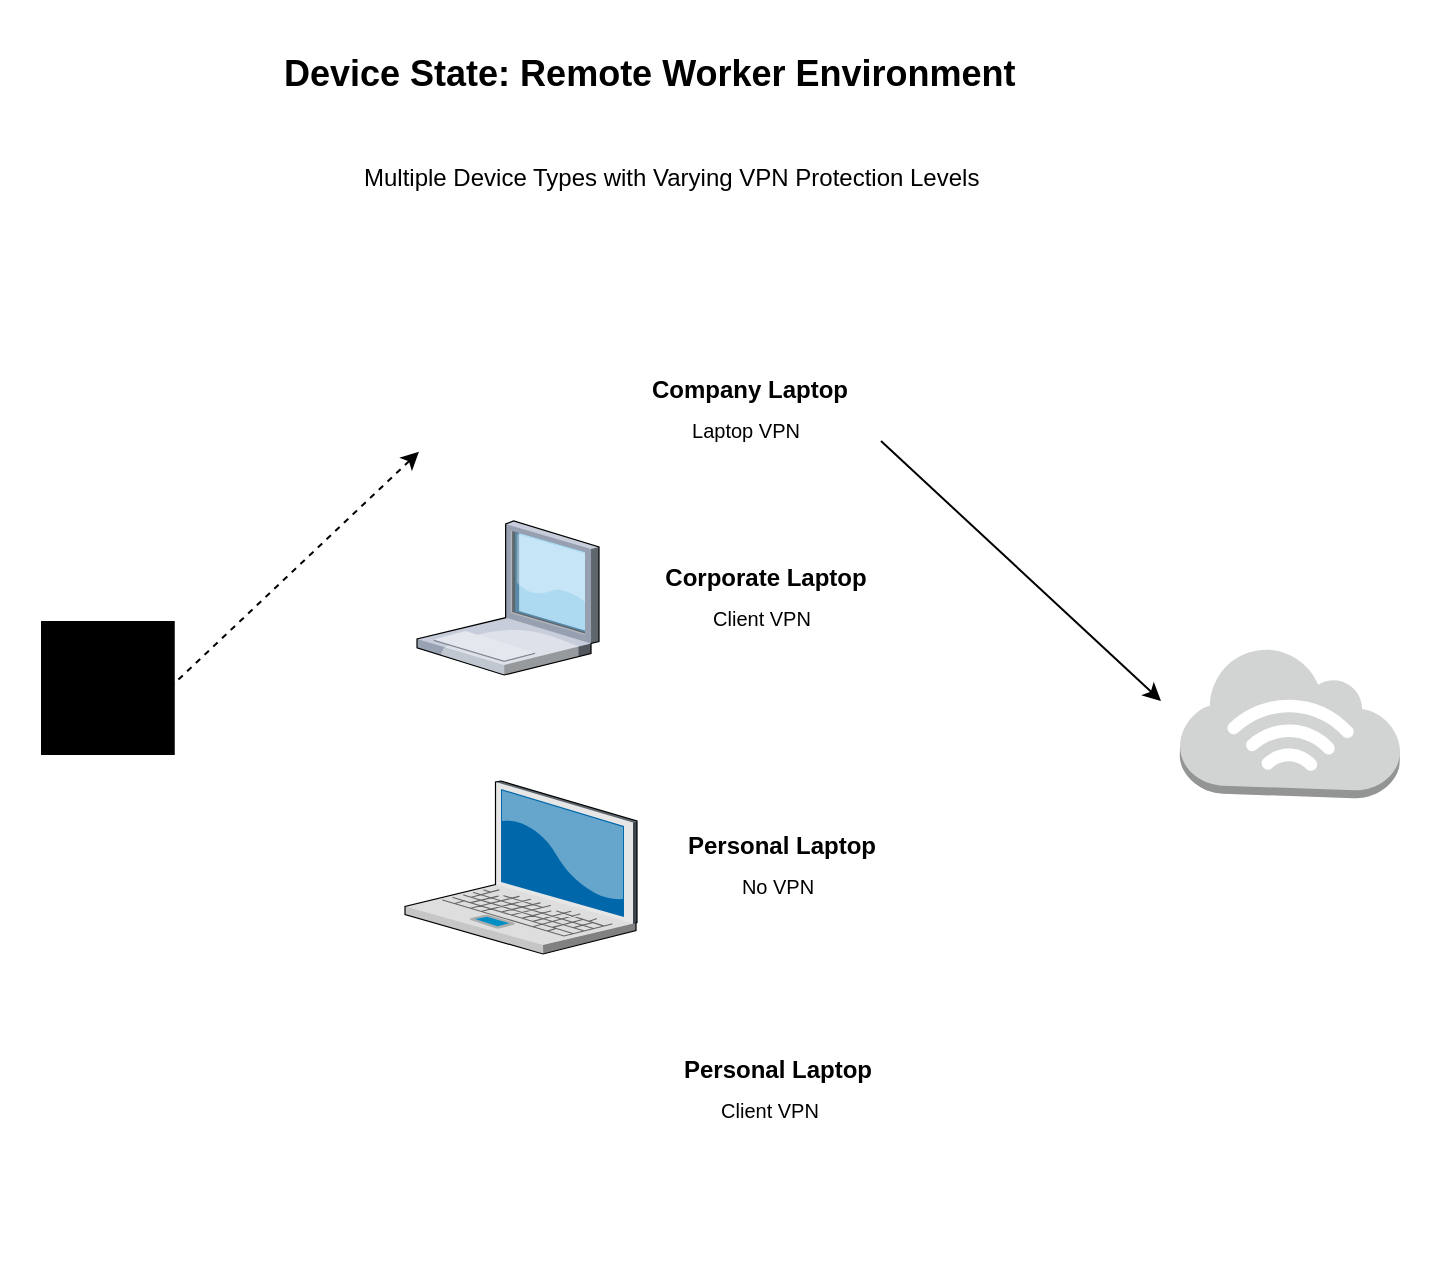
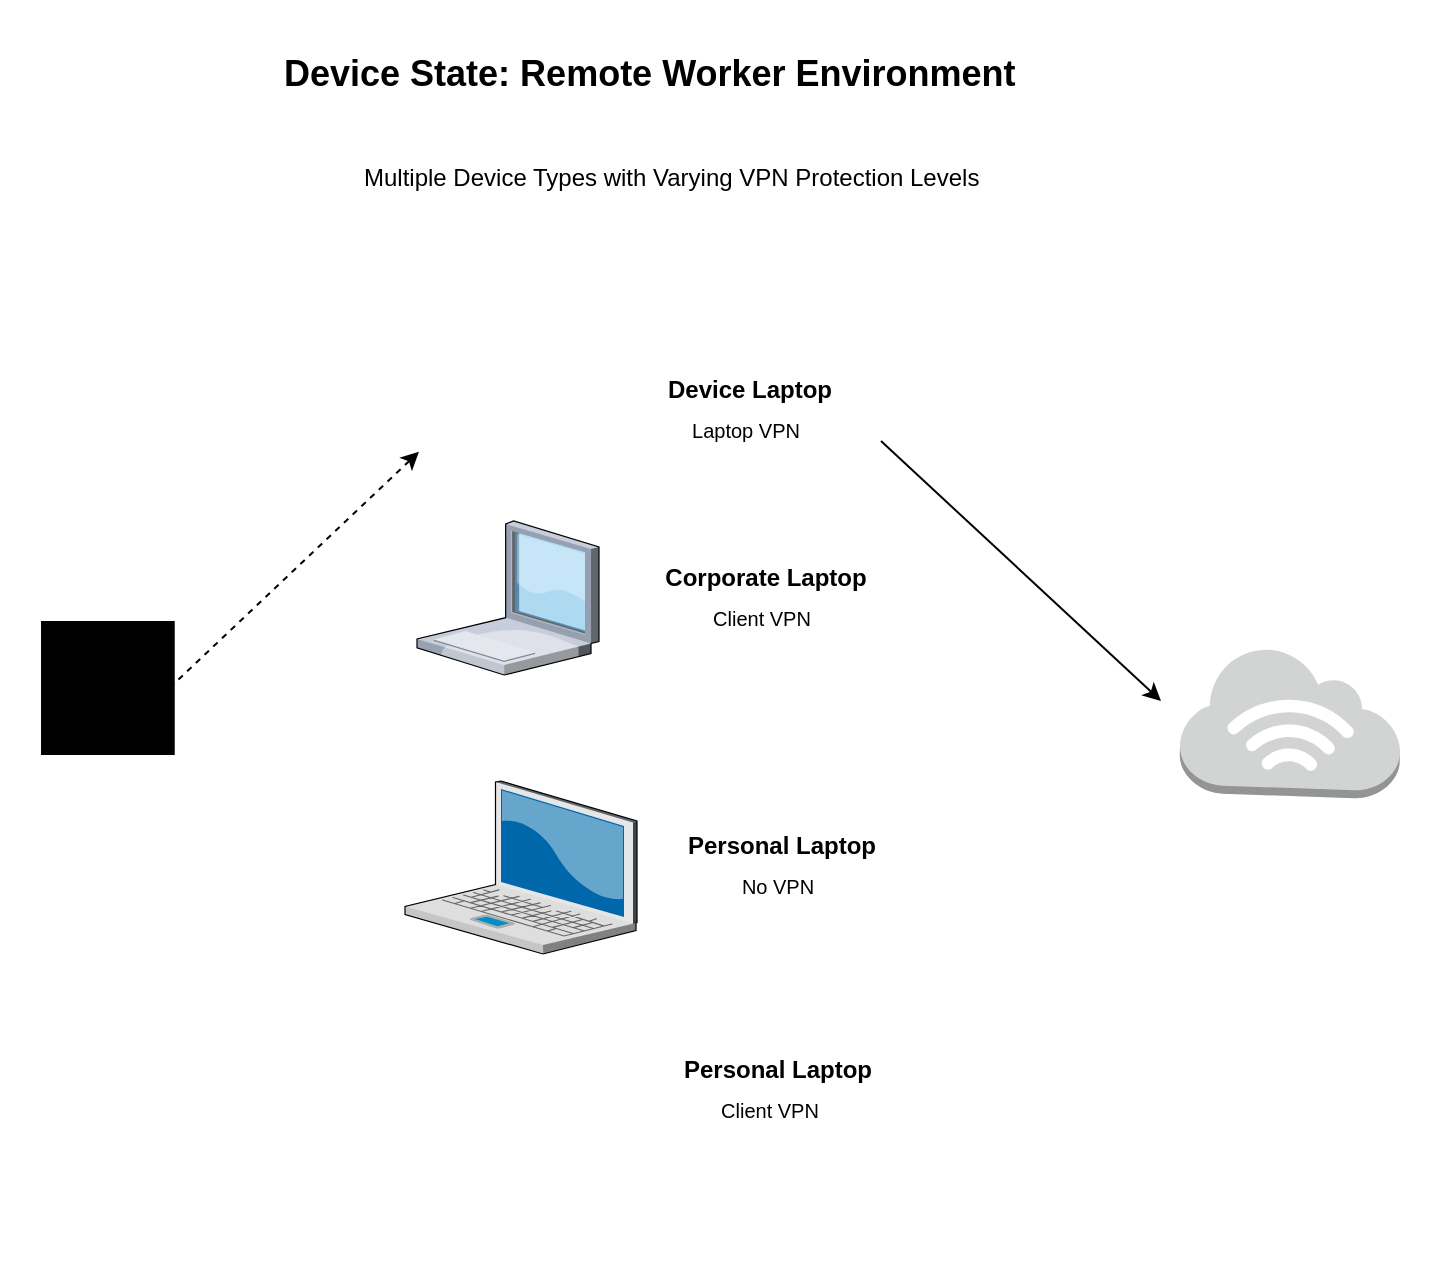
node "Company Laptop": label "Company Laptop" -> "Device Laptop"
